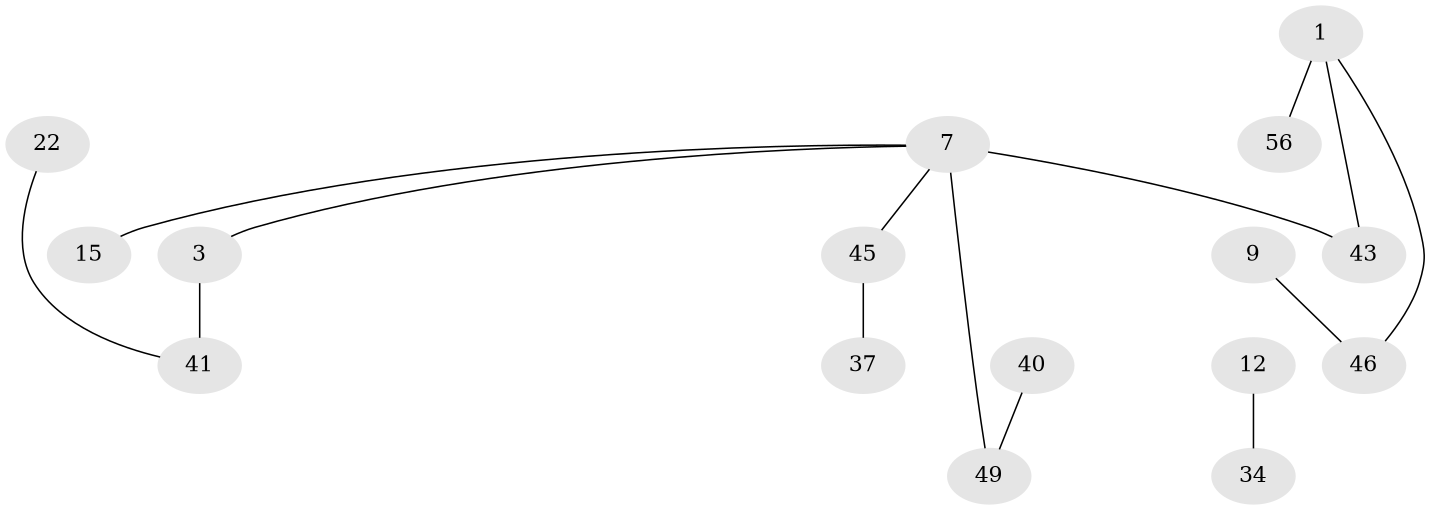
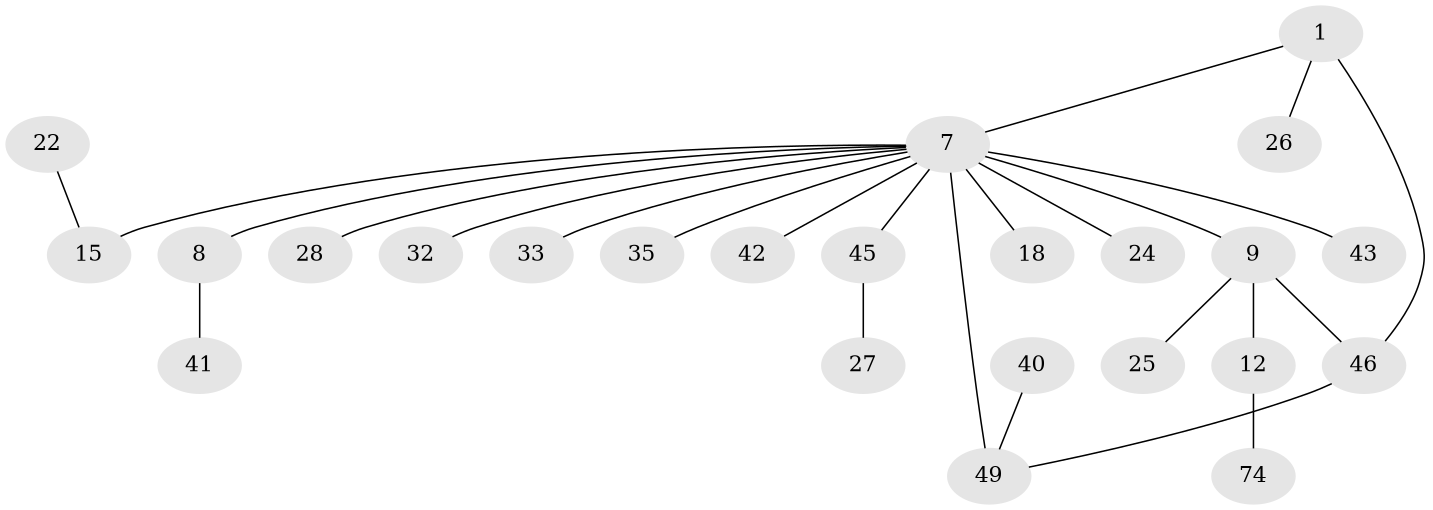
node "56": label "56" -> "26"
edge "1" -- "43": now "1" -- "7"
edge "7" -- "9": added
node "3": label "3" -> "8"
node "28": added
node "32": added
node "33": added
node "35": added
node "42": added
node "18": added
node "24": added
edge "22" -- "41": now "22" -- "15"
edge "9" -- "12": added
node "37": label "37" -> "27"
node "25": added
edge "46" -- "49": added
node "34": label "34" -> "74"
